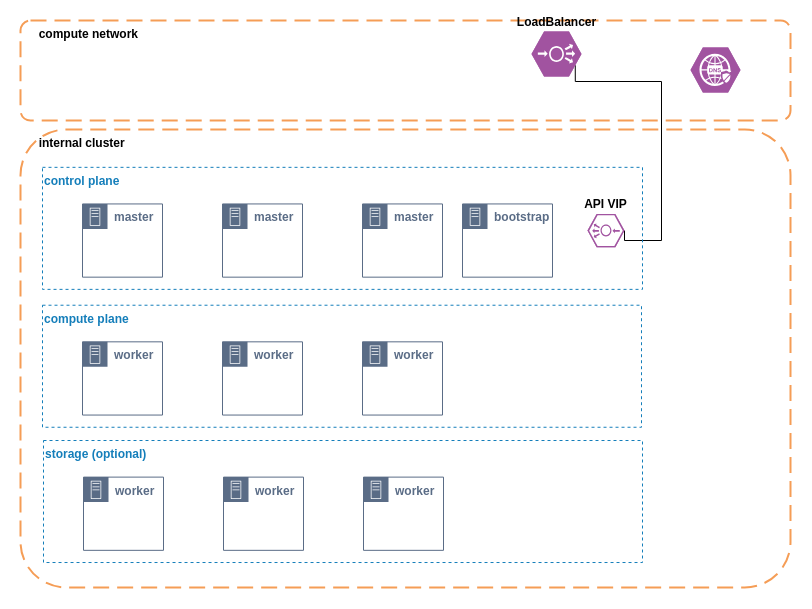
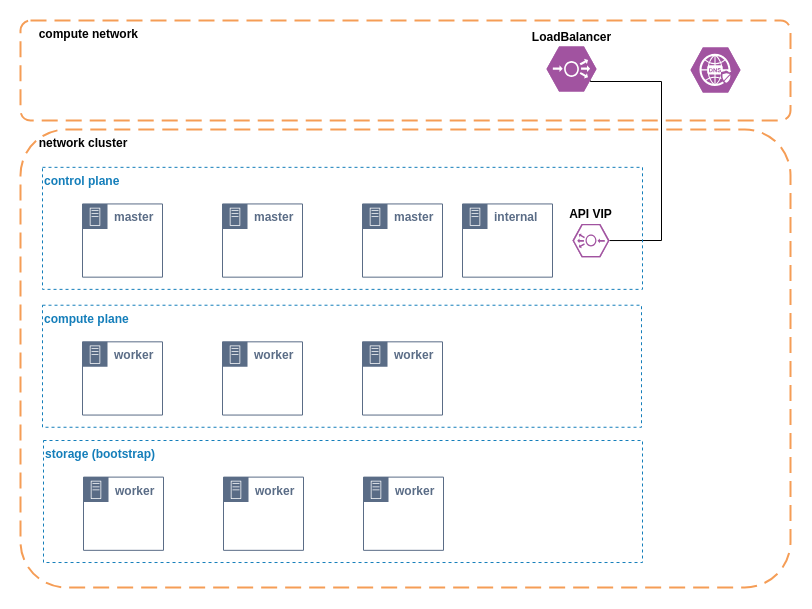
node "LoadBalancer": moved (557, 54) -> (572, 69)
node "internal cluster": label "internal cluster" -> "network cluster"
node "bootstrap": label "bootstrap" -> "internal"
node "API VIP": moved (606, 231) -> (591, 241)
node "storage (optional)": label "storage (optional)" -> "storage (bootstrap)"
